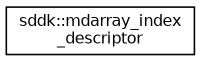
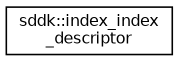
node "sddk::mdarray_index _descriptor": label "sddk::mdarray_index _descriptor" -> "sddk::index_index _descriptor"
